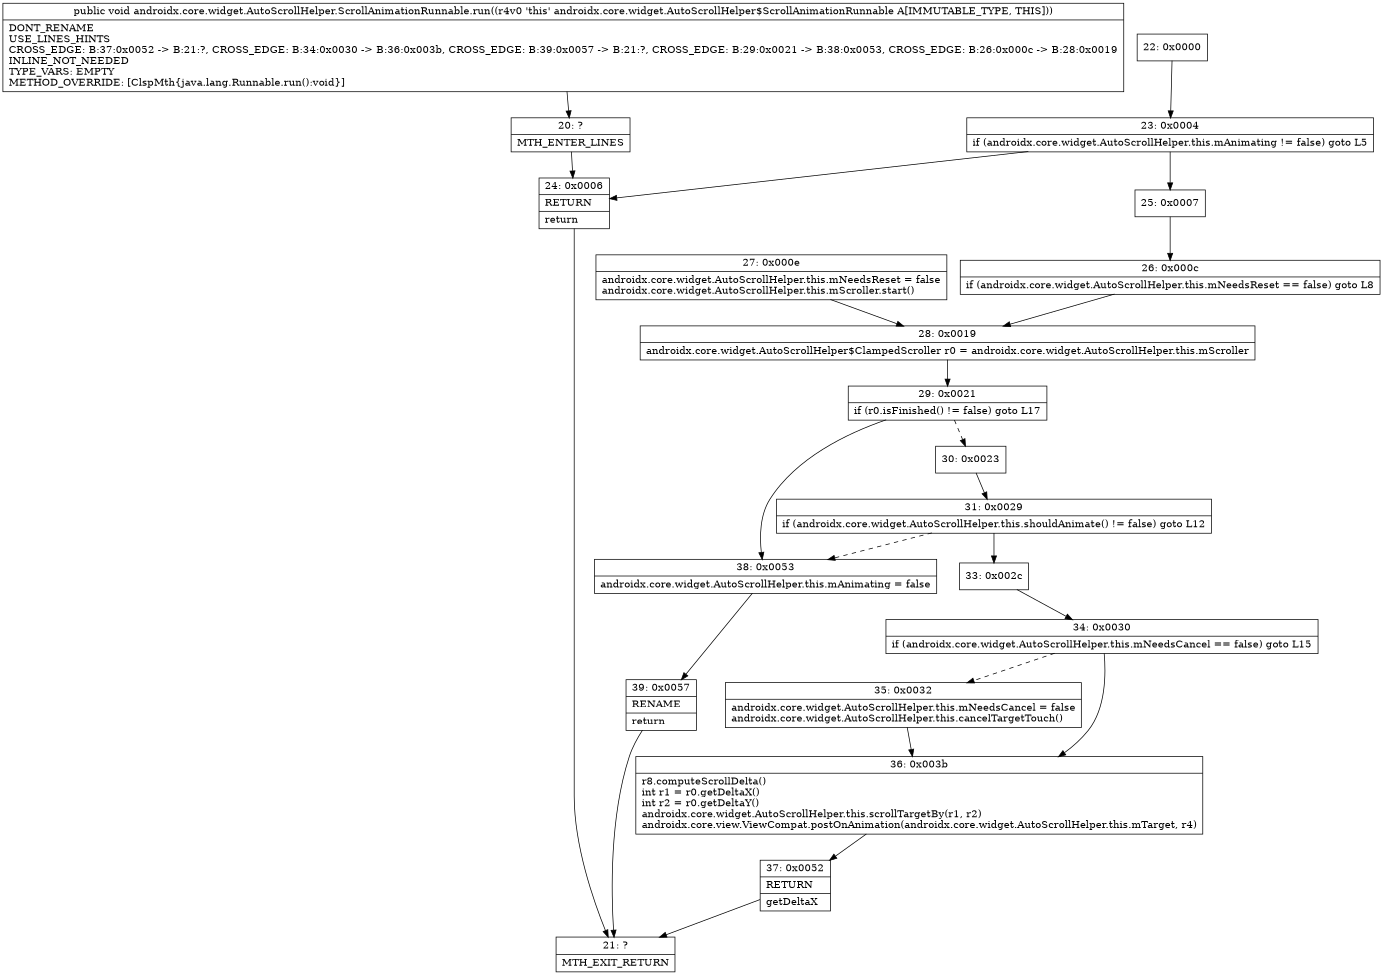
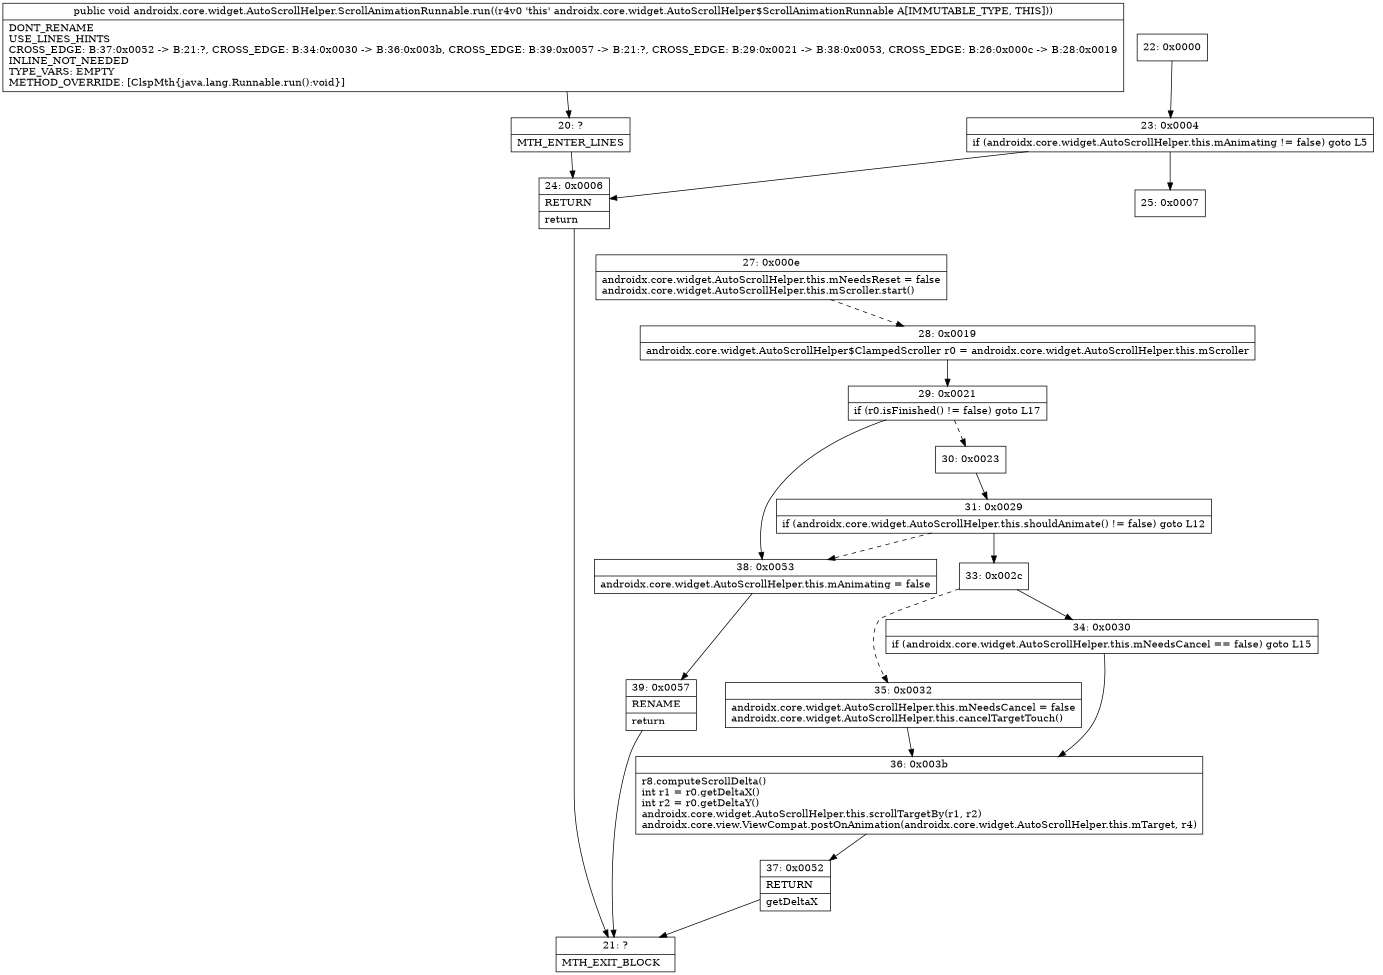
node "26: 0x000c": removed
edge "27: 0x000e" -> "28: 0x0019": style solid -> dashed
edge "34: 0x0030" -> "35: 0x0032": now "33: 0x002c" -> "35: 0x0032"
node "21: ?": text "MTH_EXIT_RETURN" -> "MTH_EXIT_BLOCK"
